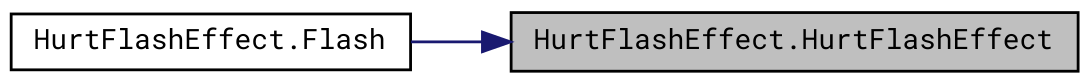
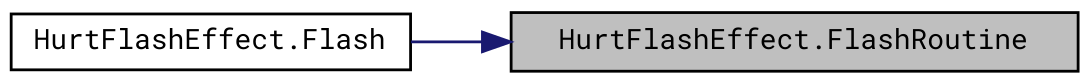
node "HurtFlashEffect.HurtFlashEffect": label "HurtFlashEffect.HurtFlashEffect" -> "HurtFlashEffect.FlashRoutine"
